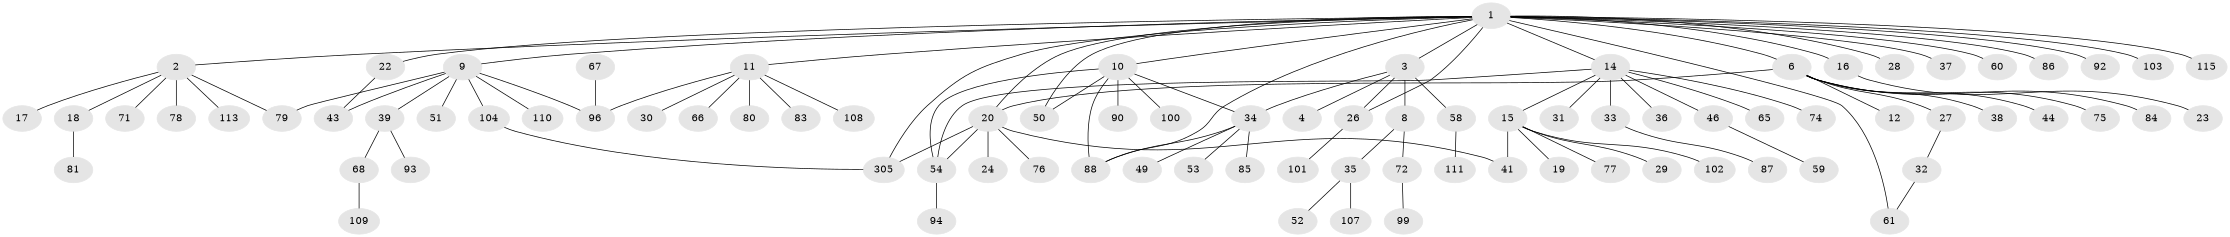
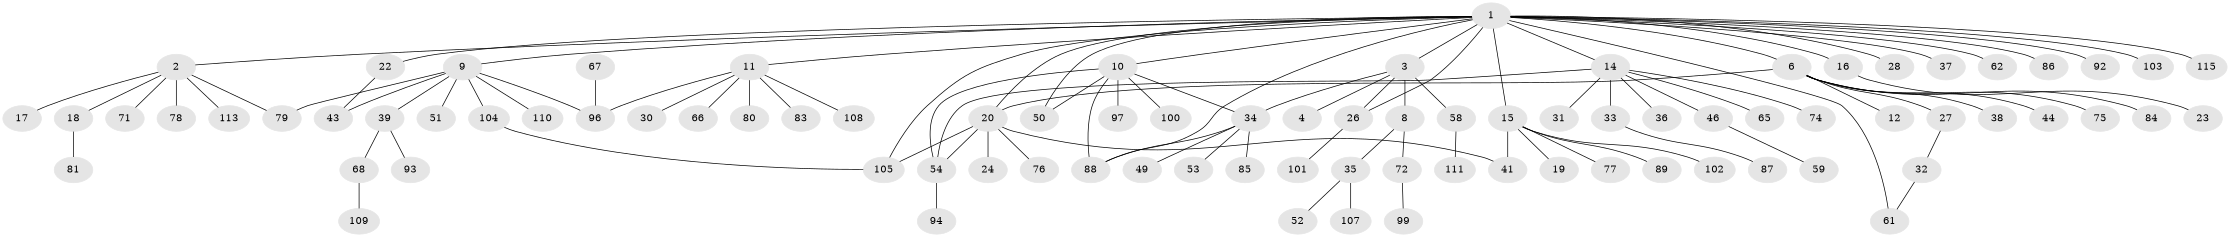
node "60": label "60" -> "62"
edge "14" -- "15": now "1" -- "15"
node "90": label "90" -> "97"
node "305": label "305" -> "105"
node "29": label "29" -> "89"
